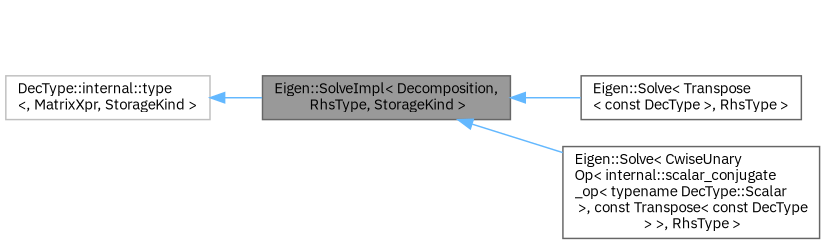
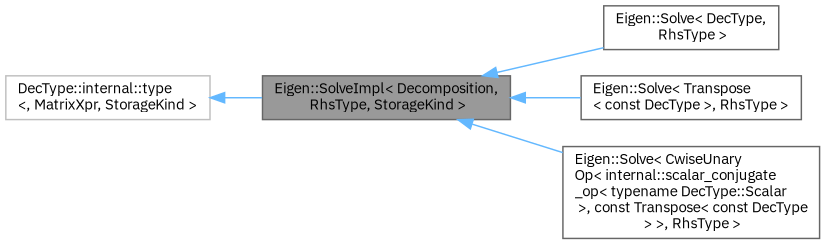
node "Eigen::Solve< DecType, RhsType >": added
